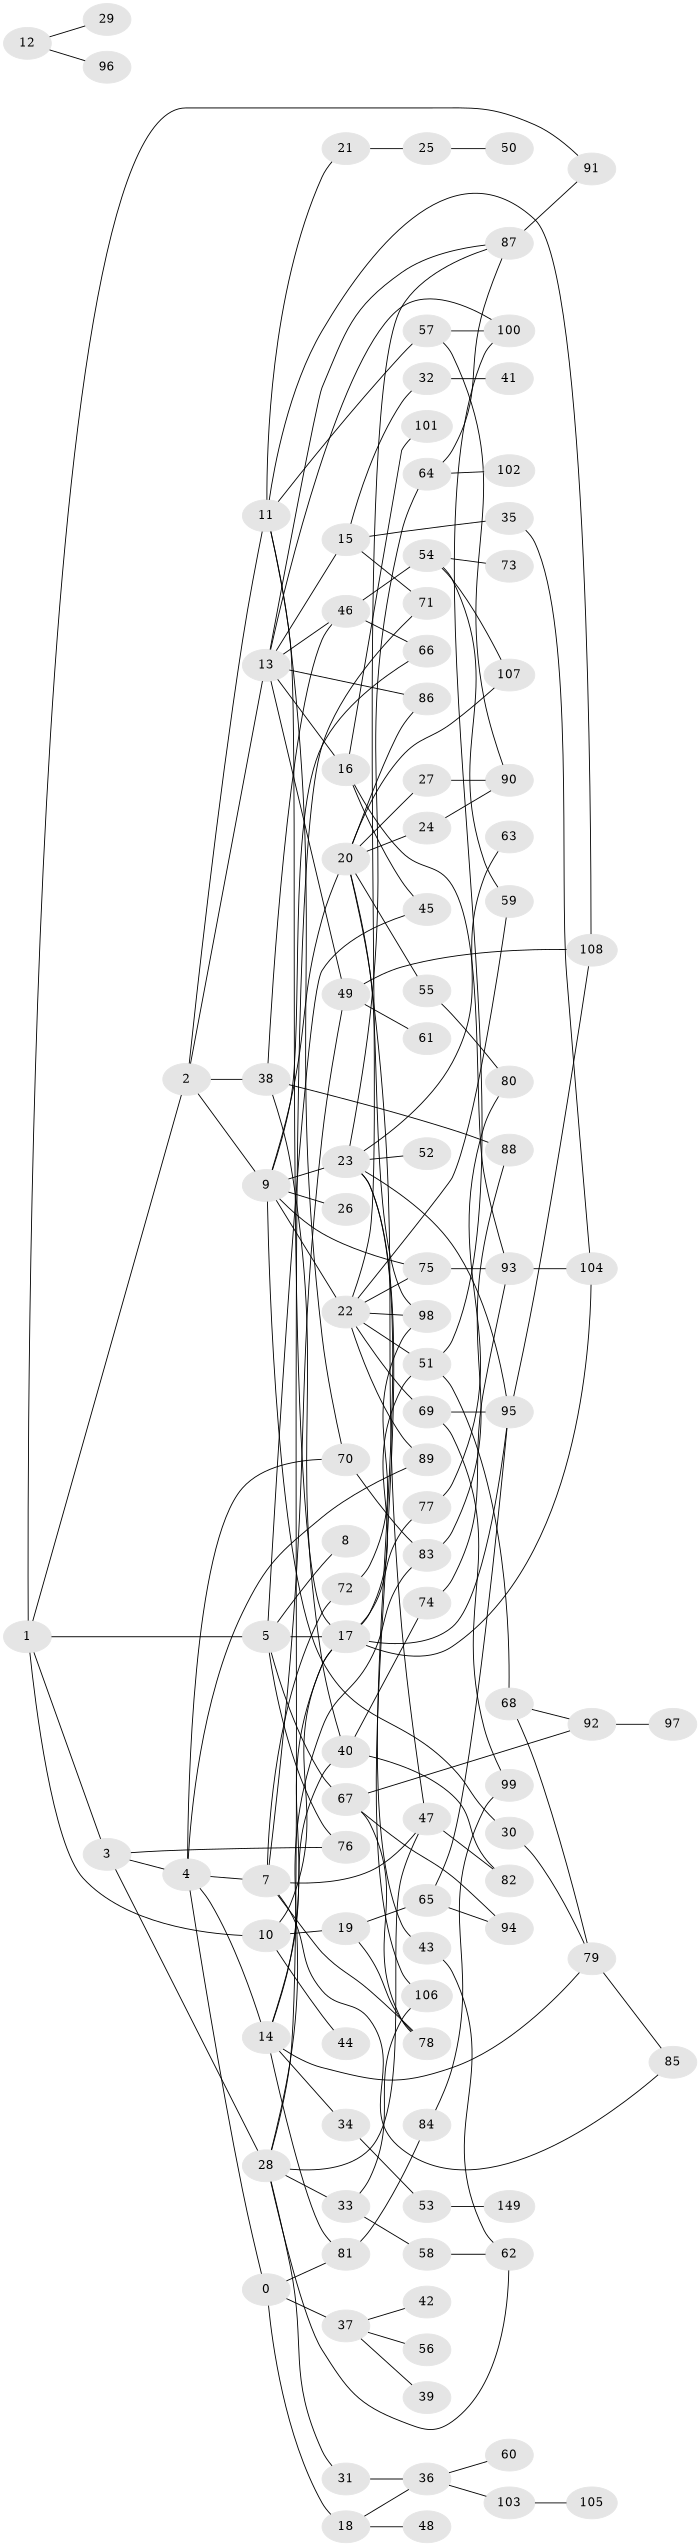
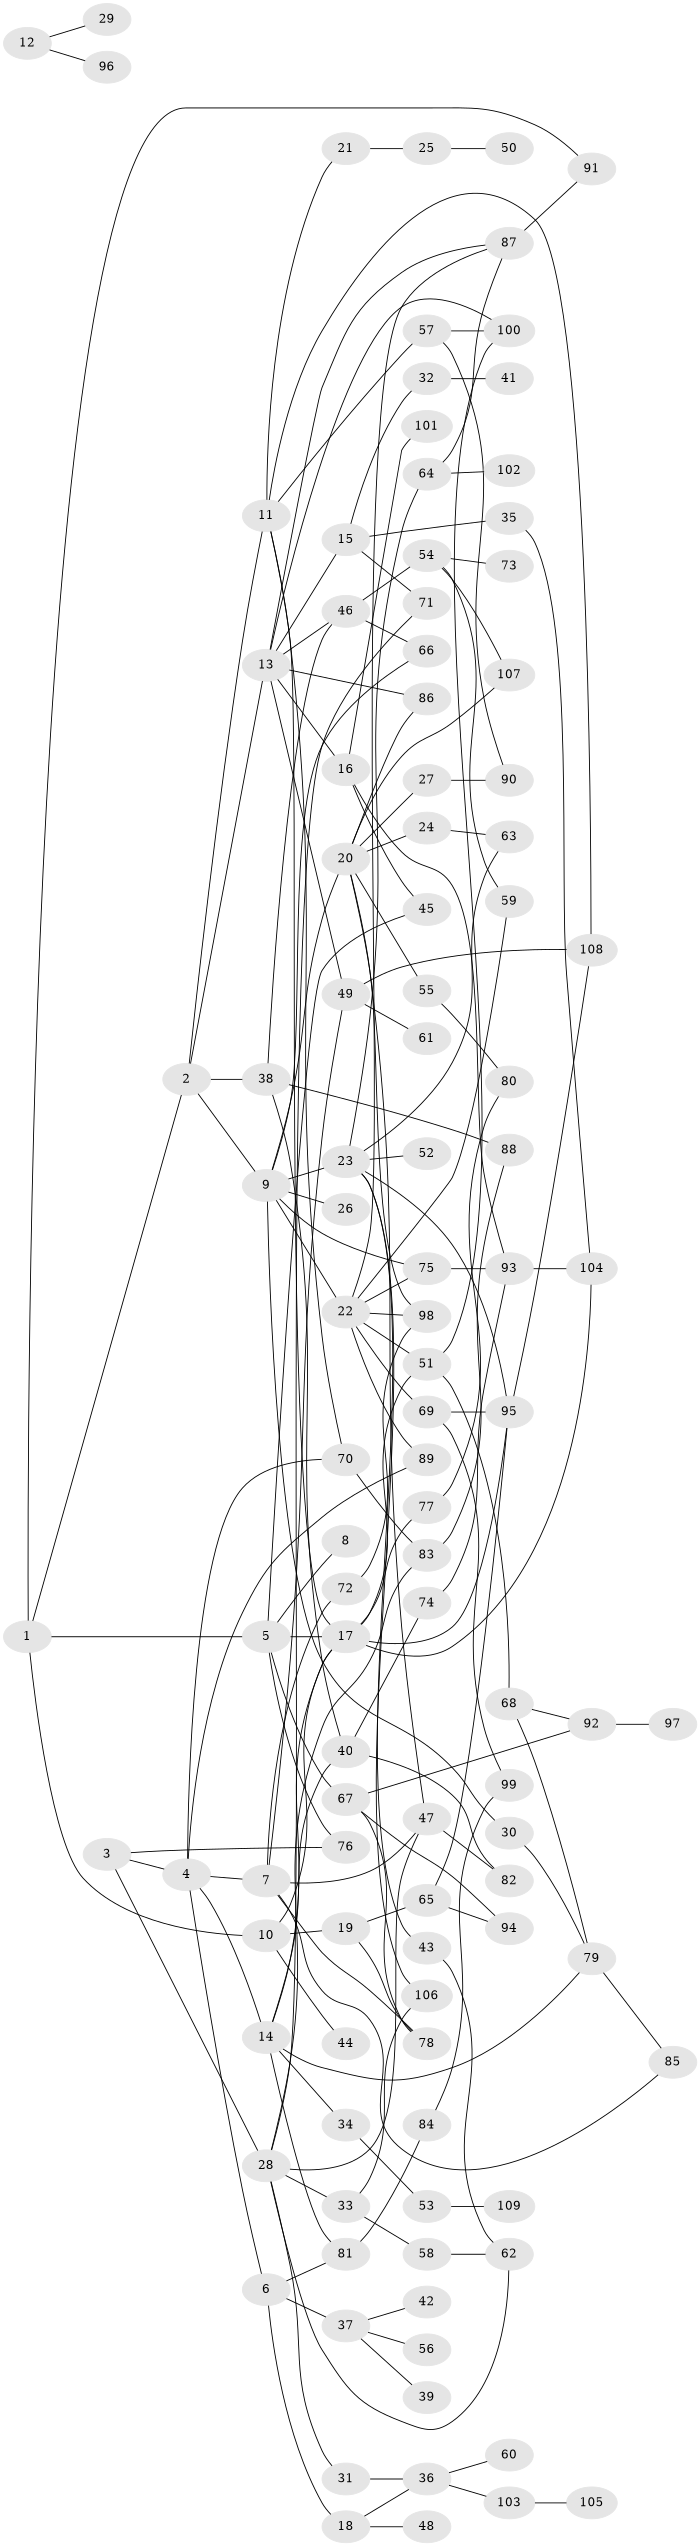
edge "90" -- "24": now "63" -- "24"
edge "1" -- "3": removed
node "149": label "149" -> "109"
node "0": label "0" -> "6"
